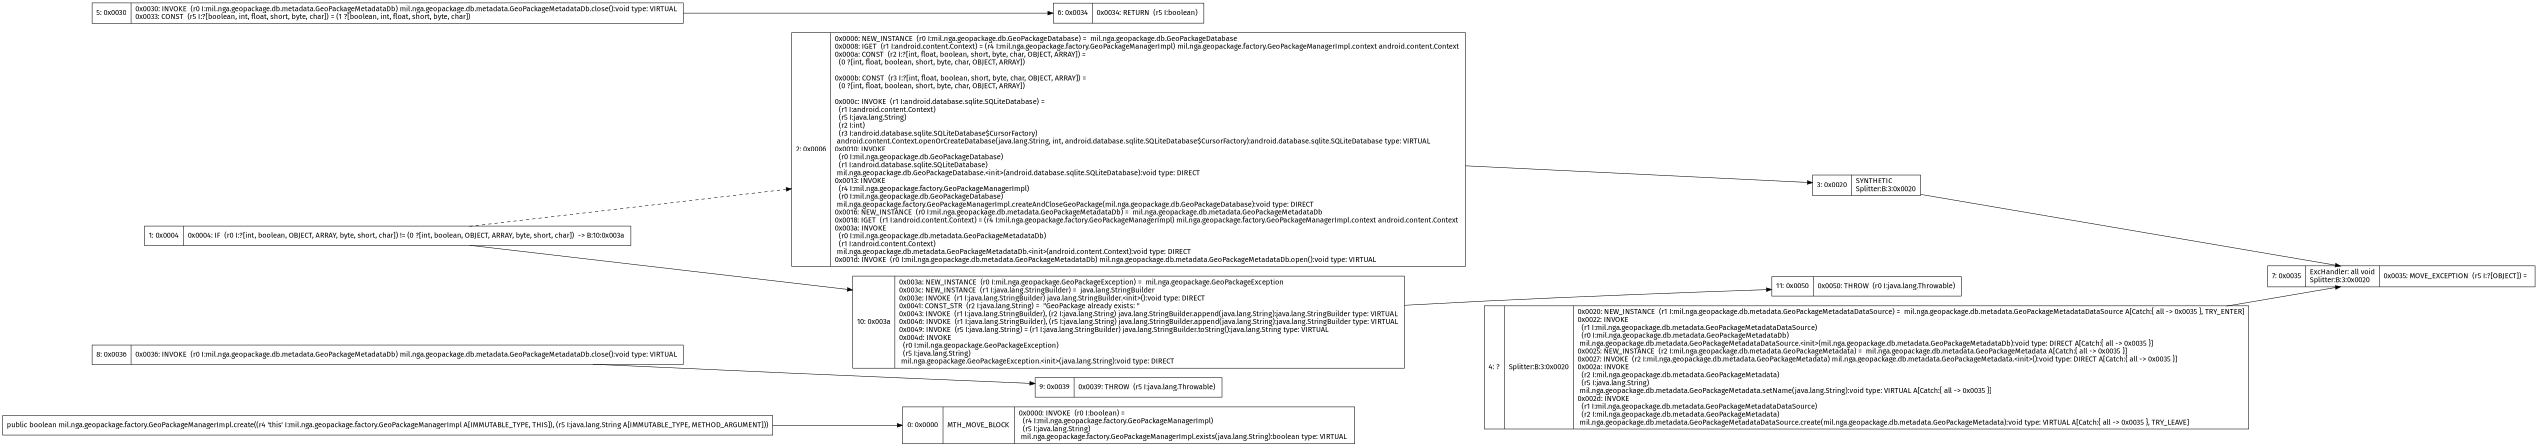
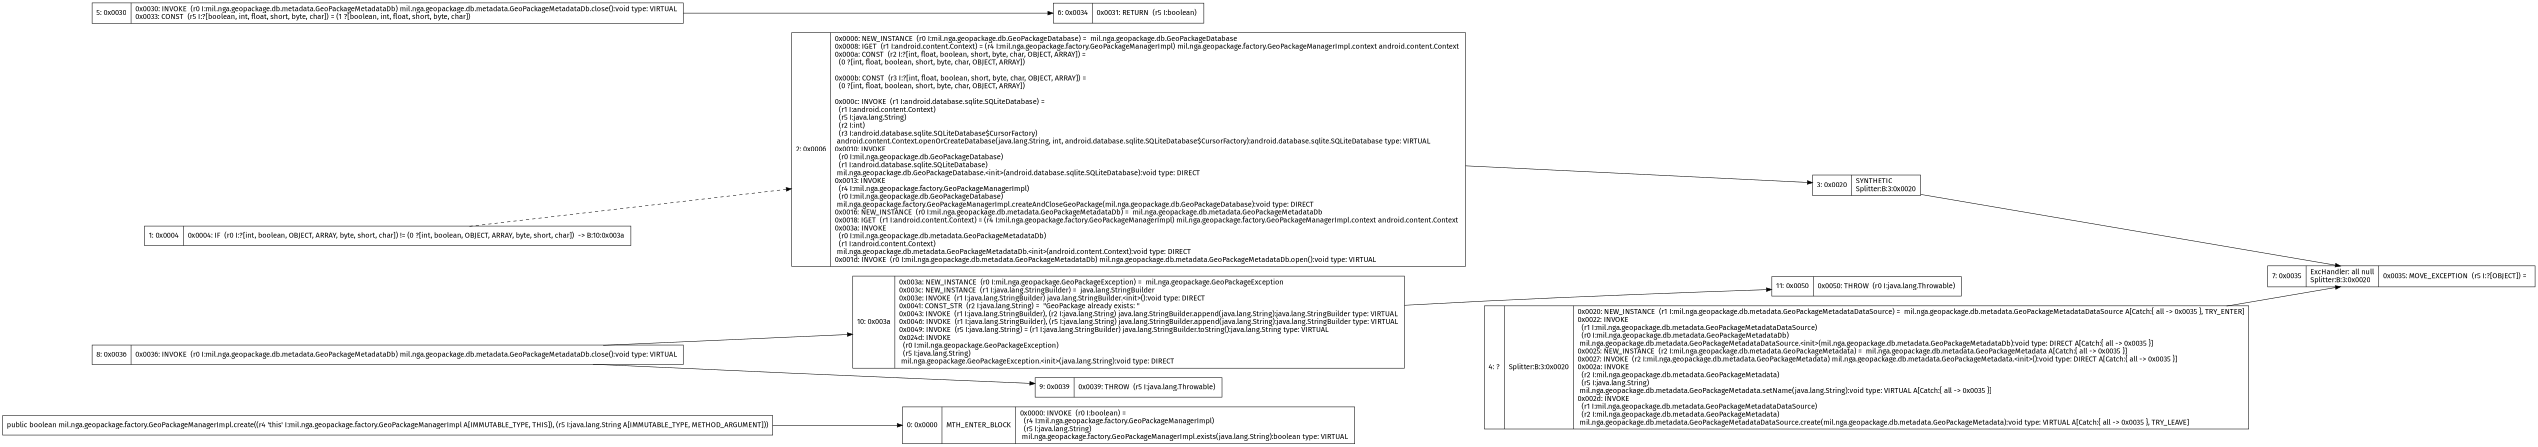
node "6: 0x0034": text "0x0034: RETURN  (r5 I:boolean)" -> "0x0031: RETURN  (r5 I:boolean)"
edge "1: 0x0004" -> "10: 0x003a": now "8: 0x0036" -> "10: 0x003a"
node "7: 0x0035": text "ExcHandler: all void" -> "ExcHandler: all null"
node "10: 0x003a": text "0x004d: INVOKE" -> "0x024d: INVOKE"
node "0: 0x0000": text "MTH_MOVE_BLOCK" -> "MTH_ENTER_BLOCK"
